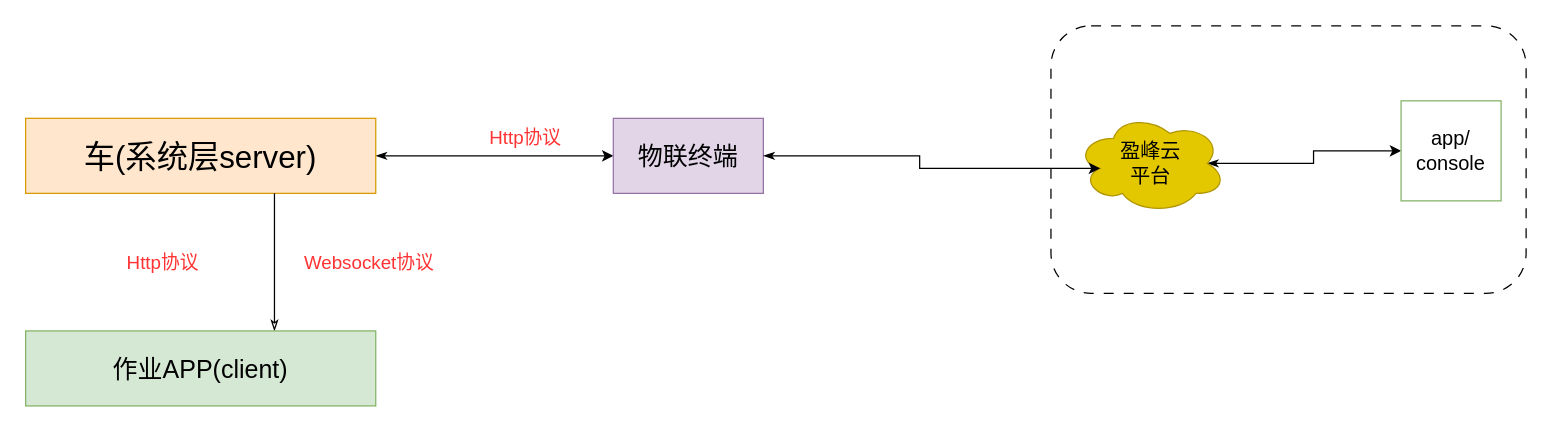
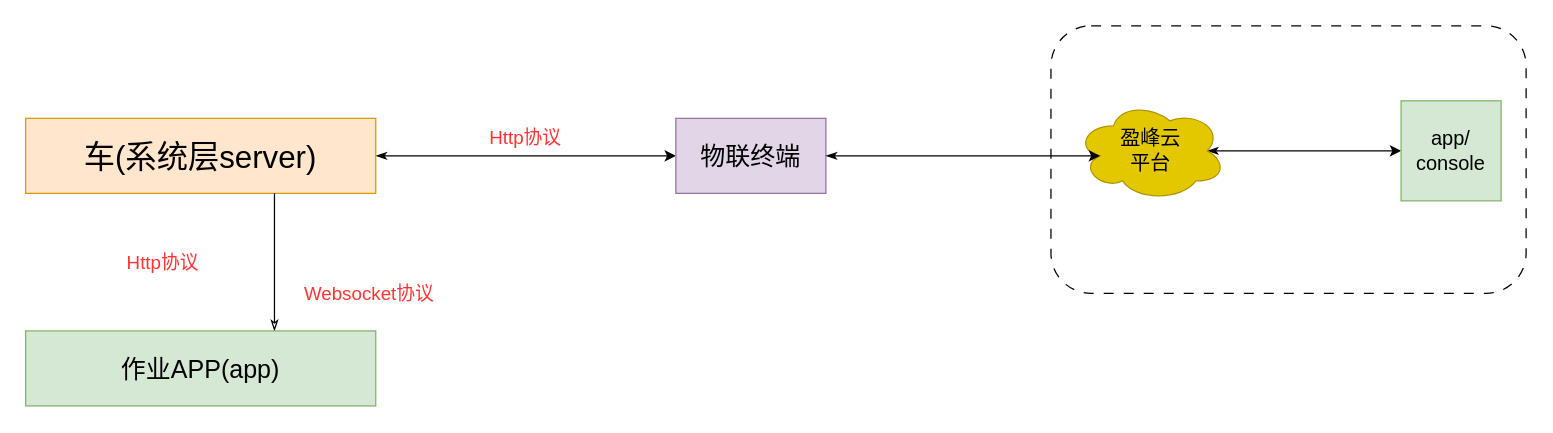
node "app/ console": fillcolor #ffffff -> #d5e8d4
node "物联终端": moved (688, 156) -> (751, 156)
node "盈峰云 平台": moved (1151, 163) -> (1151, 151)
node "Websocket协议": moved (369, 262) -> (369, 293)
node "作业APP(client)": label "作业APP(client)" -> "作业APP(app)"
